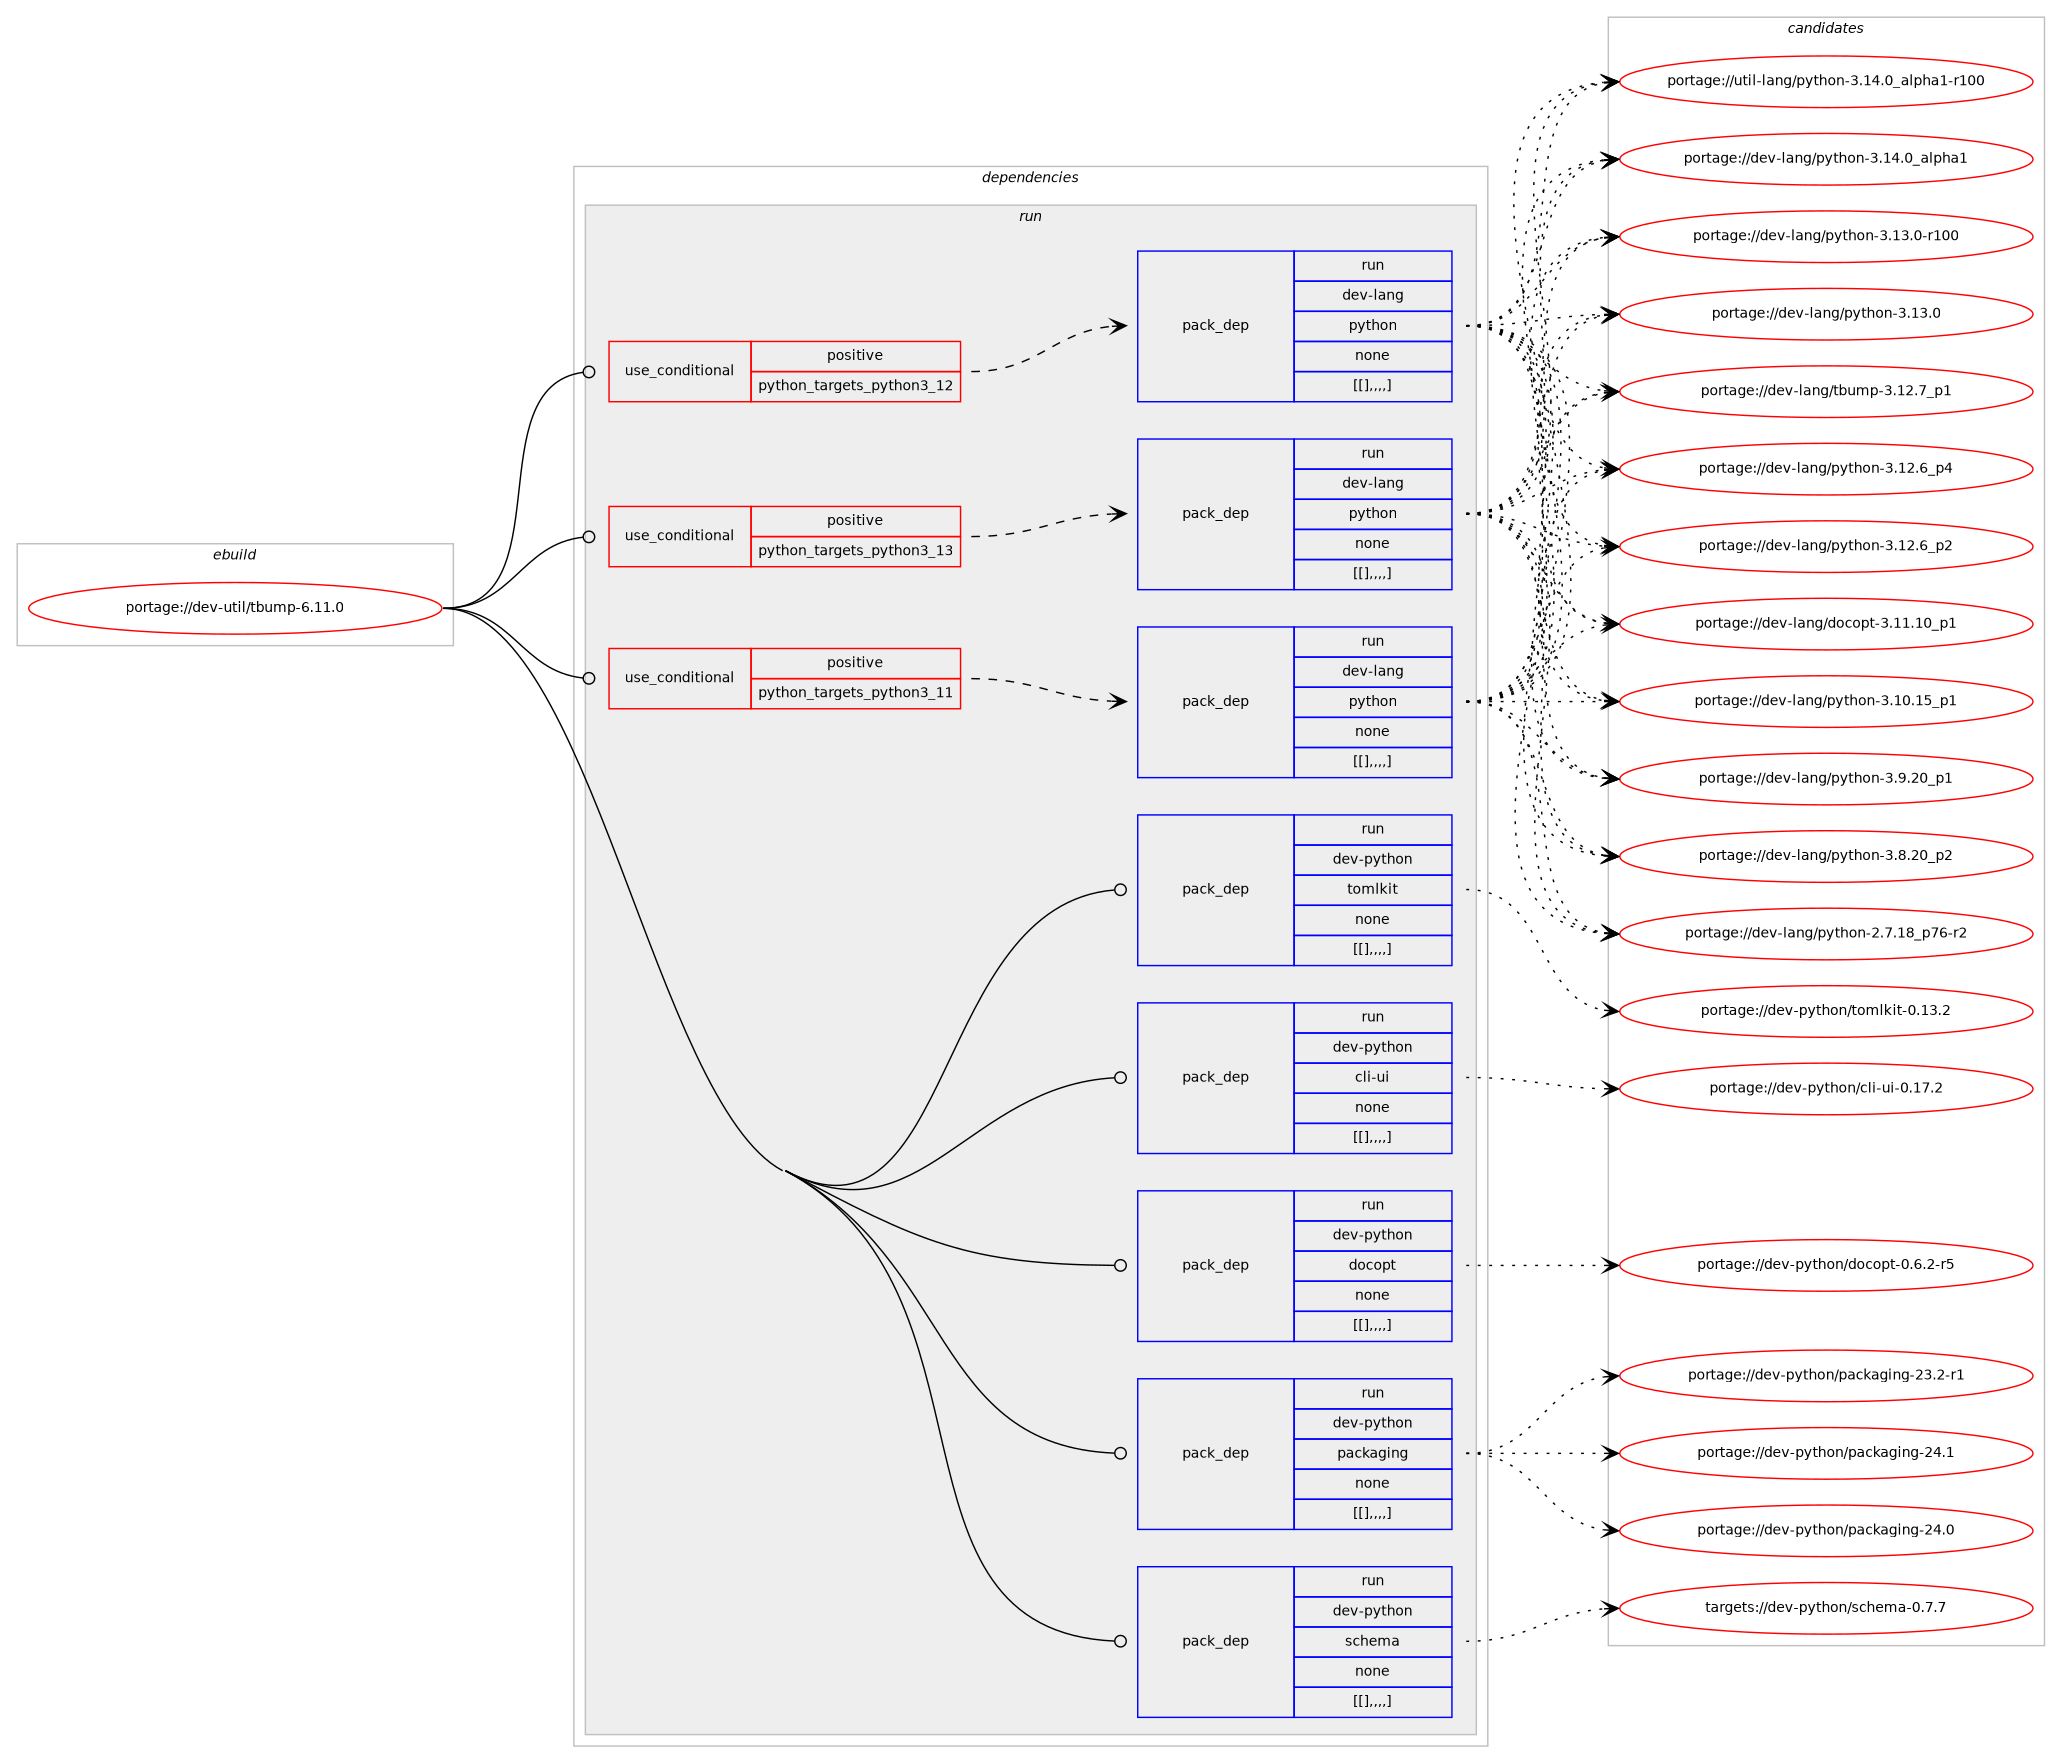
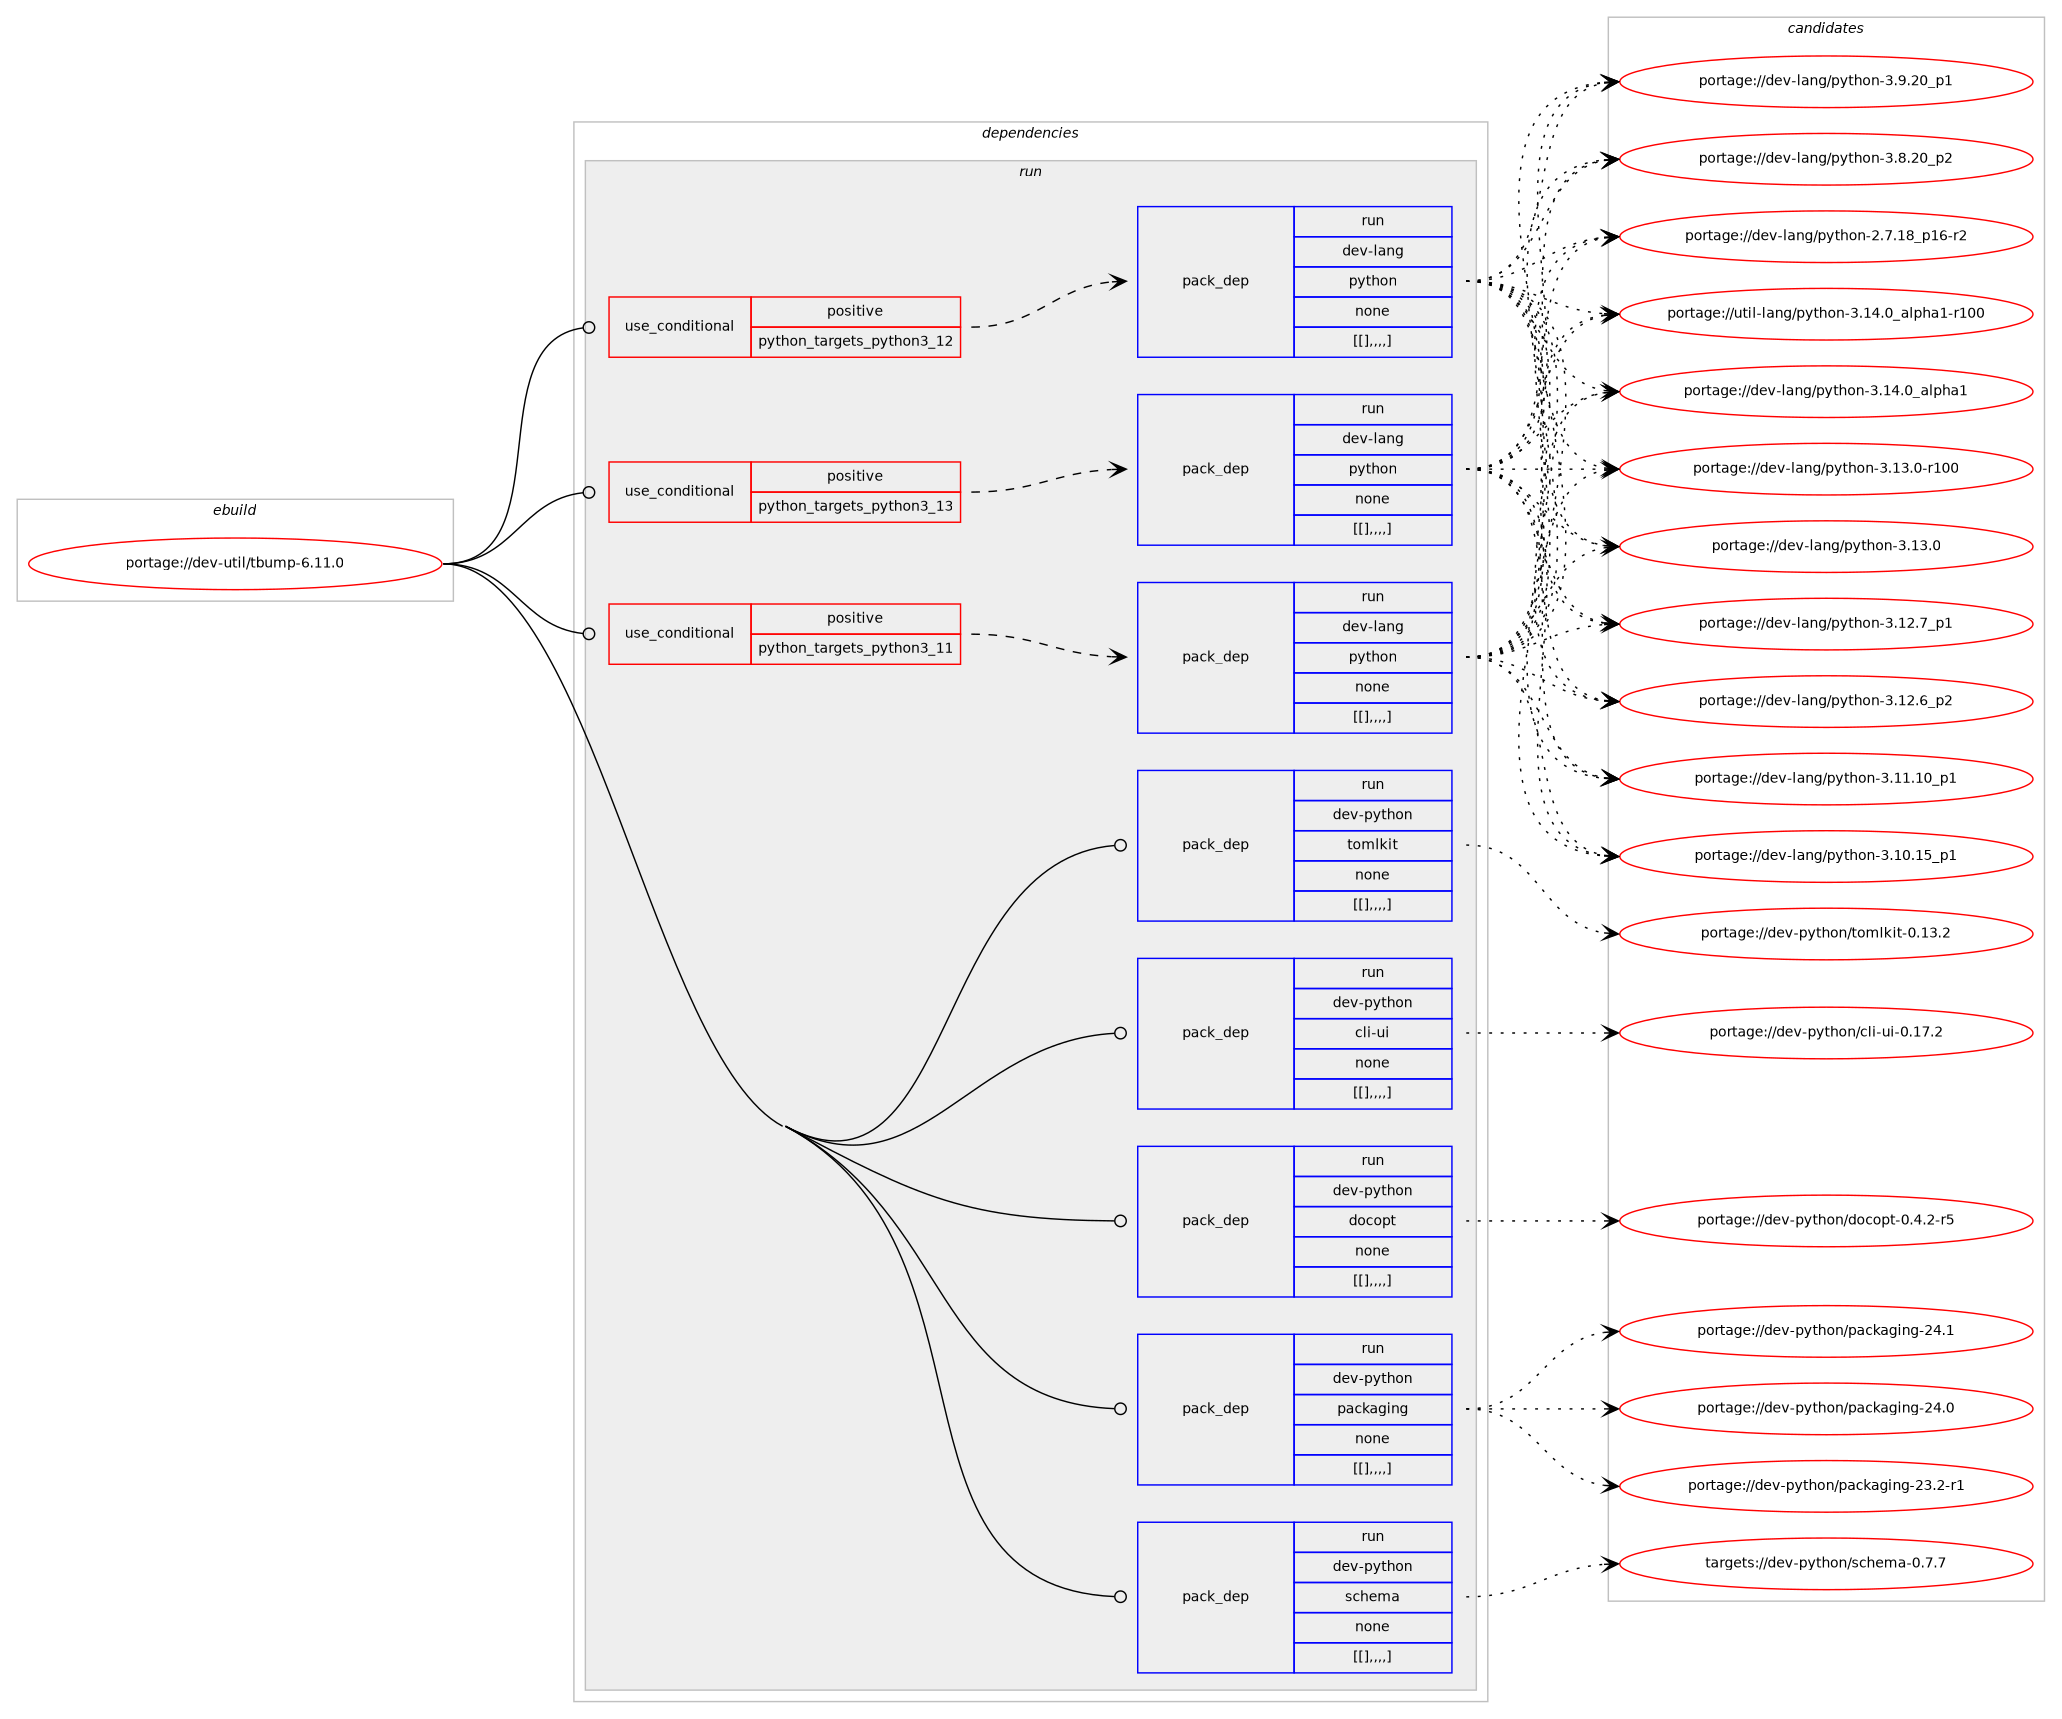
node "portage://dev-lang/tbump-3.12.7_p1": label "portage://dev-lang/tbump-3.12.7_p1" -> "portage://dev-lang/python-3.12.7_p1"
node "portage://dev-lang/python-3.12.6_p4": removed
node "portage://dev-lang/docopt-3.11.10_p1": label "portage://dev-lang/docopt-3.11.10_p1" -> "portage://dev-lang/python-3.11.10_p1"
node "portage://dev-lang/python-2.7.18_p76-r2": label "portage://dev-lang/python-2.7.18_p76-r2" -> "portage://dev-lang/python-2.7.18_p16-r2"
node "portage://dev-python/docopt-0.6.2-r5": label "portage://dev-python/docopt-0.6.2-r5" -> "portage://dev-python/docopt-0.4.2-r5"
